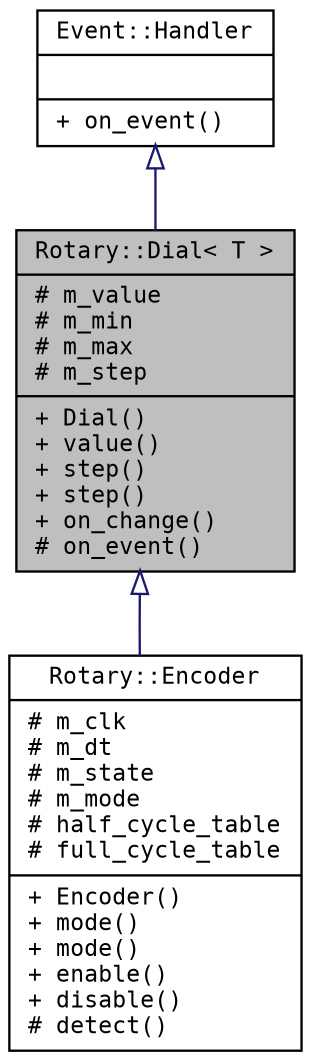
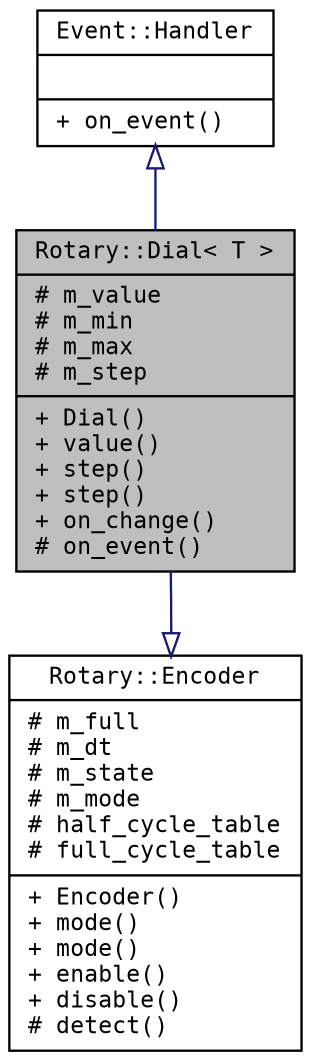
edge "Rotary::Encoder" -> "Rotary::Dial< T >": reversed
node "Rotary::Encoder": text "# m_clk" -> "# m_full"
